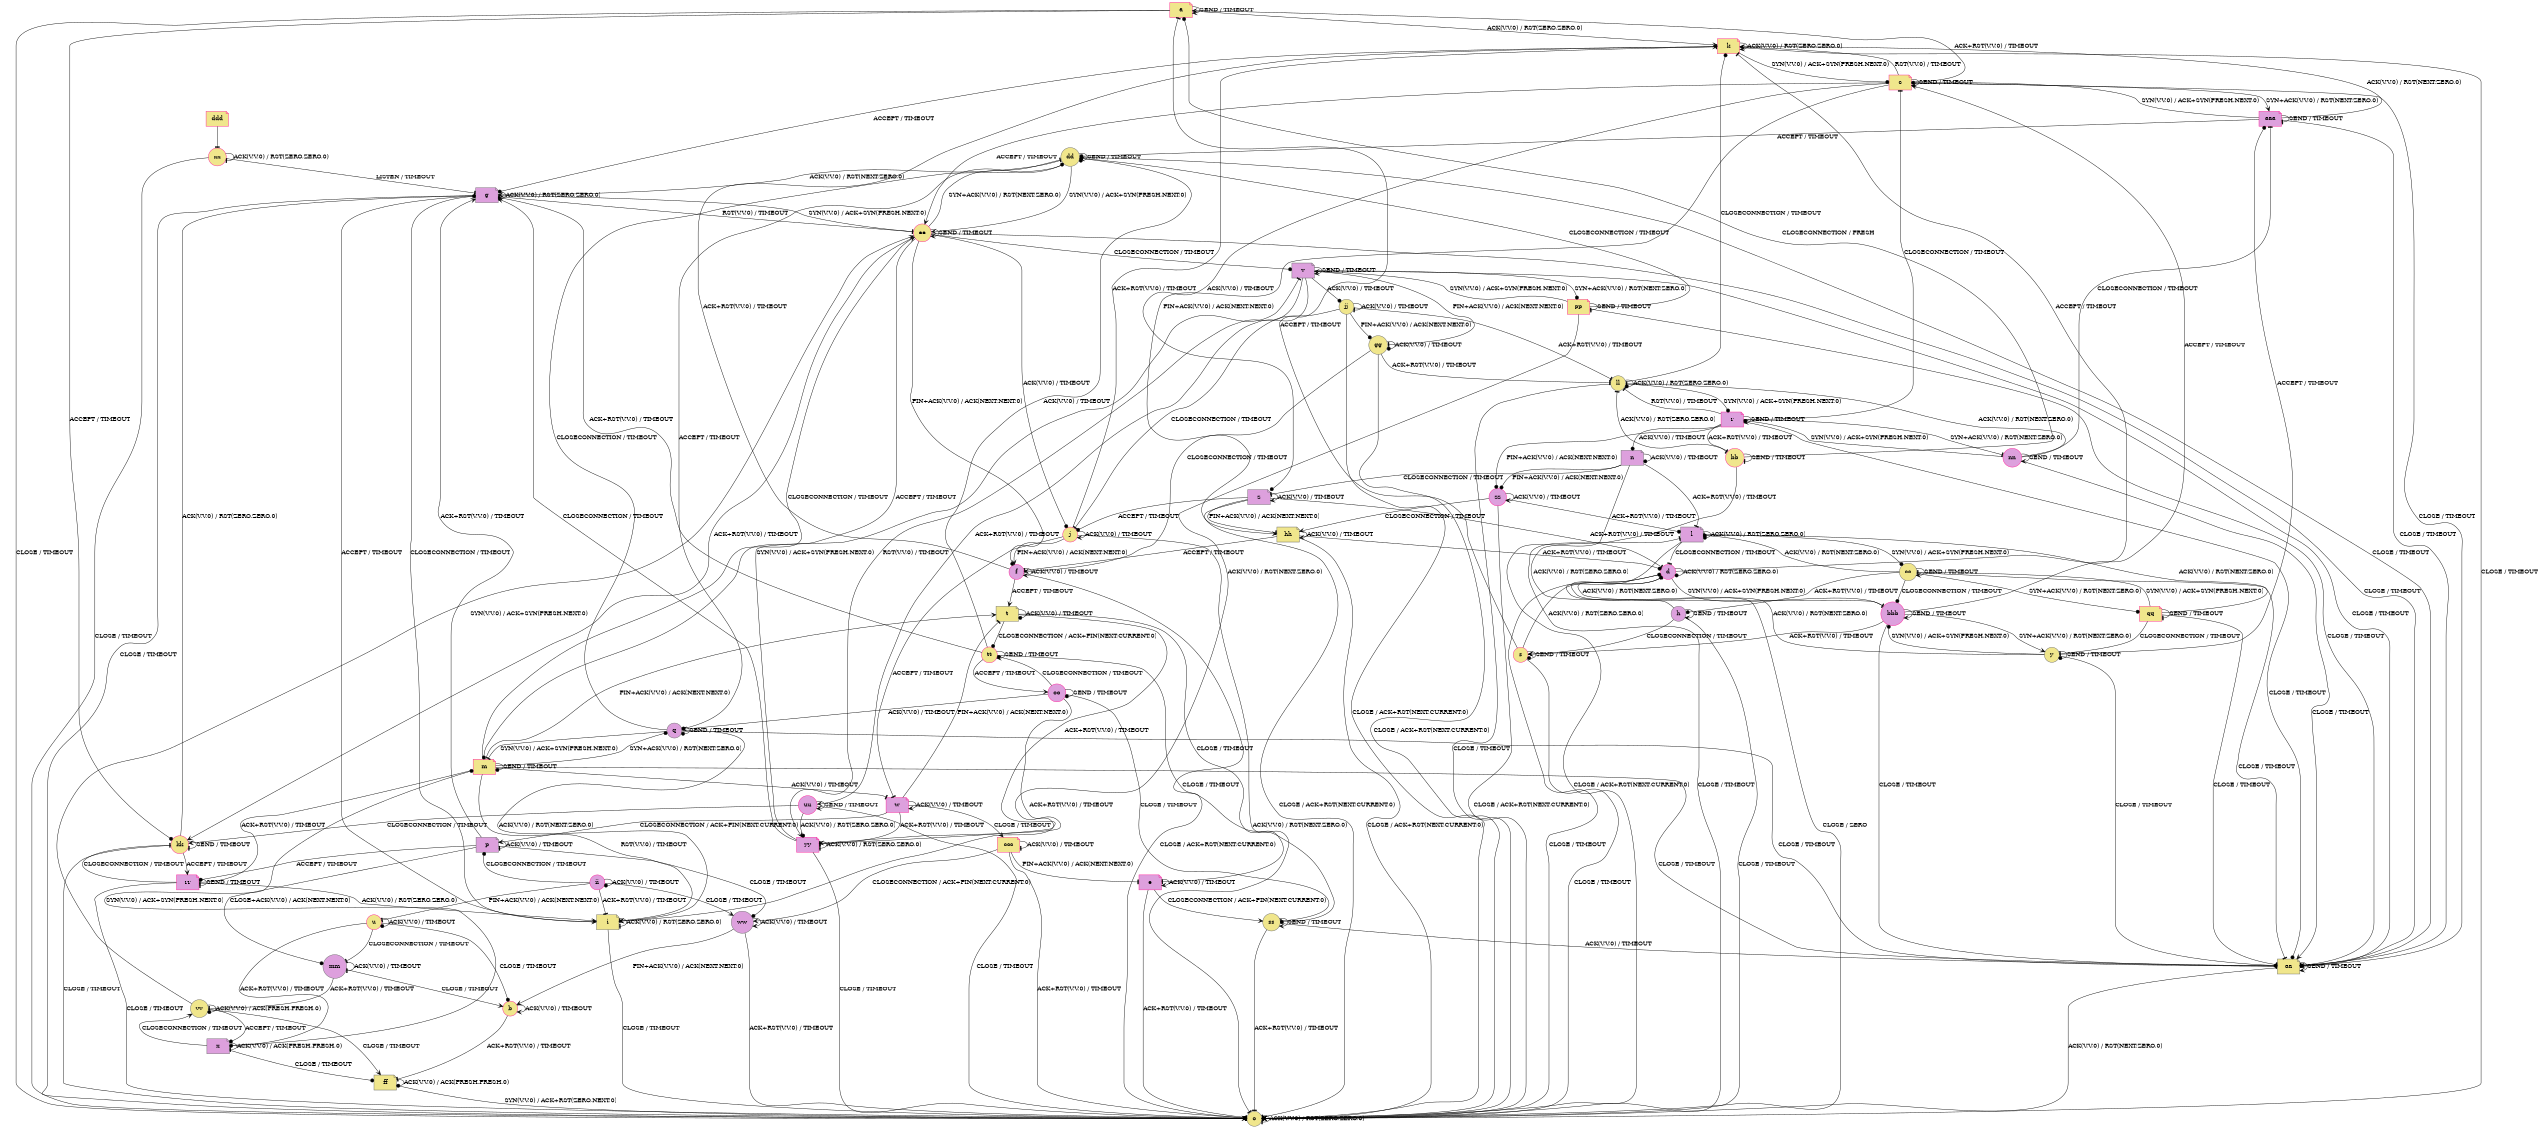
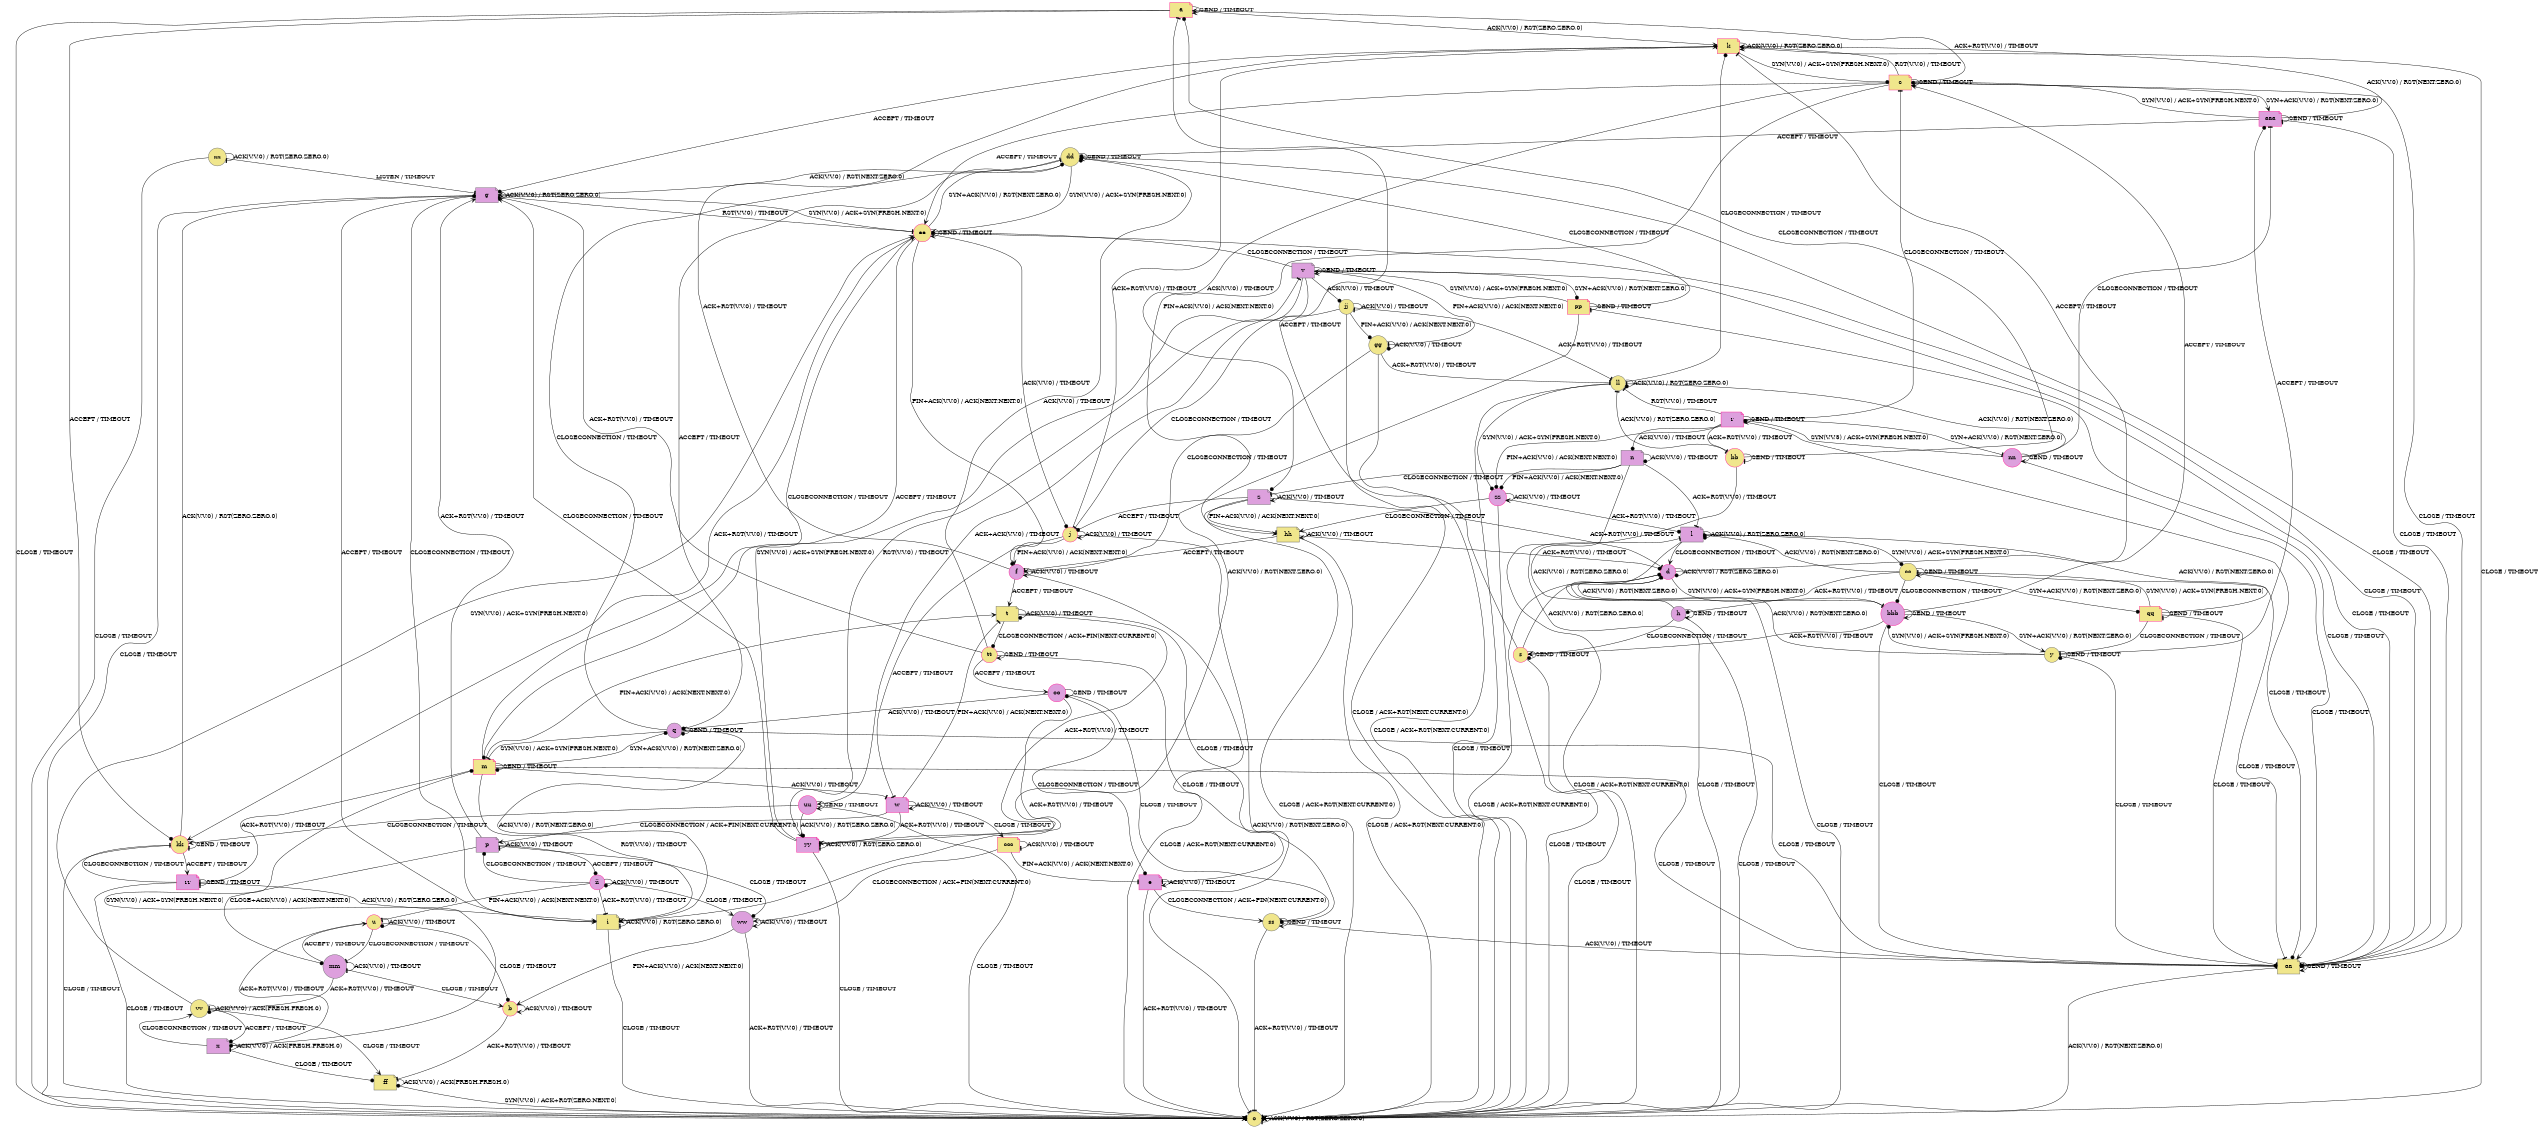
node "ddd": removed
node "xx": color deeppink -> gray40
edge "bb" -> "a": label "CLOSECONNECTION / FRESH" -> "CLOSECONNECTION / TIMEOUT"
edge "ee" -> "v": reversed
edge "ll" -> "r": now "ll" -> "zz"
edge "nn" -> "r": label "SYN(V,V,0) / ACK+SYN(FRESH,NEXT,0)" -> "SYN(V,V,5) / ACK+SYN(FRESH,NEXT,0)"
edge "v" -> "uu": label "ACK+RST(V,V,0) / TIMEOUT" -> "ACK+ACK(V,V,0) / TIMEOUT"
edge "l" -> "d": arrowhead tee -> vee
edge "oo" -> "tt": now "oo" -> "e"
edge "l" -> "o": label "CLOSE / ZERO" -> "CLOSE / TIMEOUT"
edge "p" -> "rr": now "p" -> "ii"
edge "mm" -> "u": added, label "ACCEPT / TIMEOUT"
edge "ccc" -> "o": removed, label "ACK+RST(V,V,0) / TIMEOUT"
